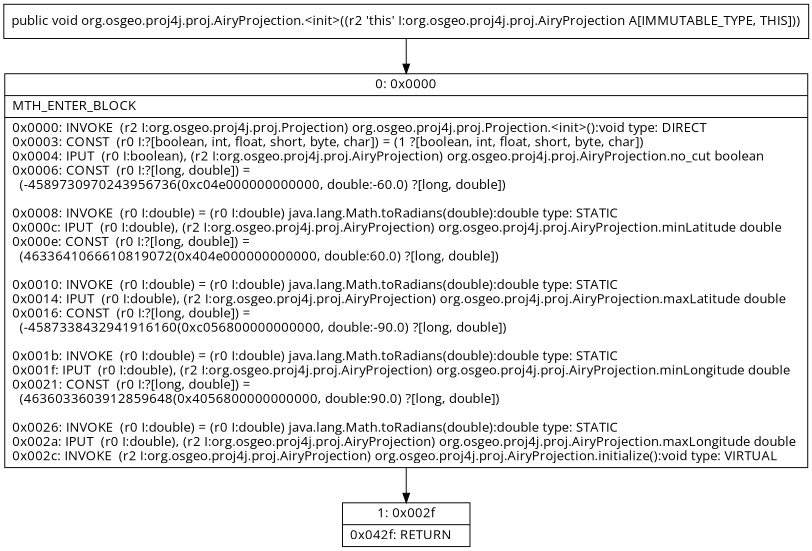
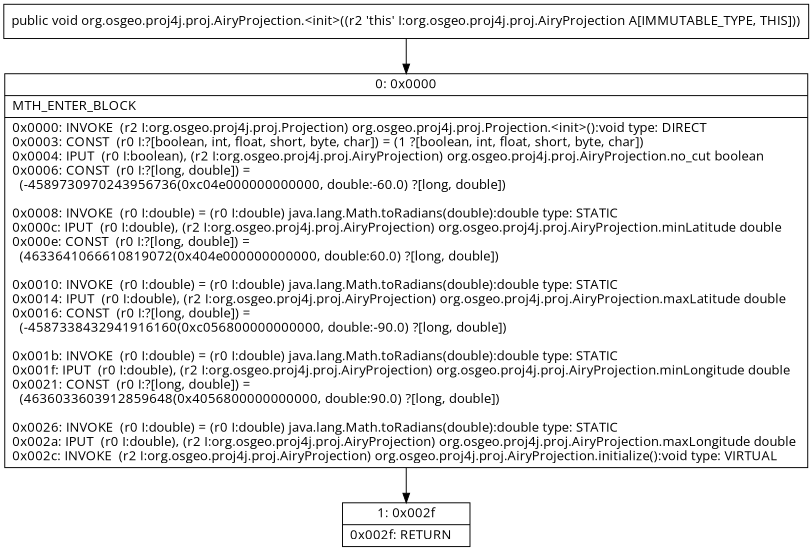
node "1: 0x002f": text "0x042f: RETURN" -> "0x002f: RETURN"
